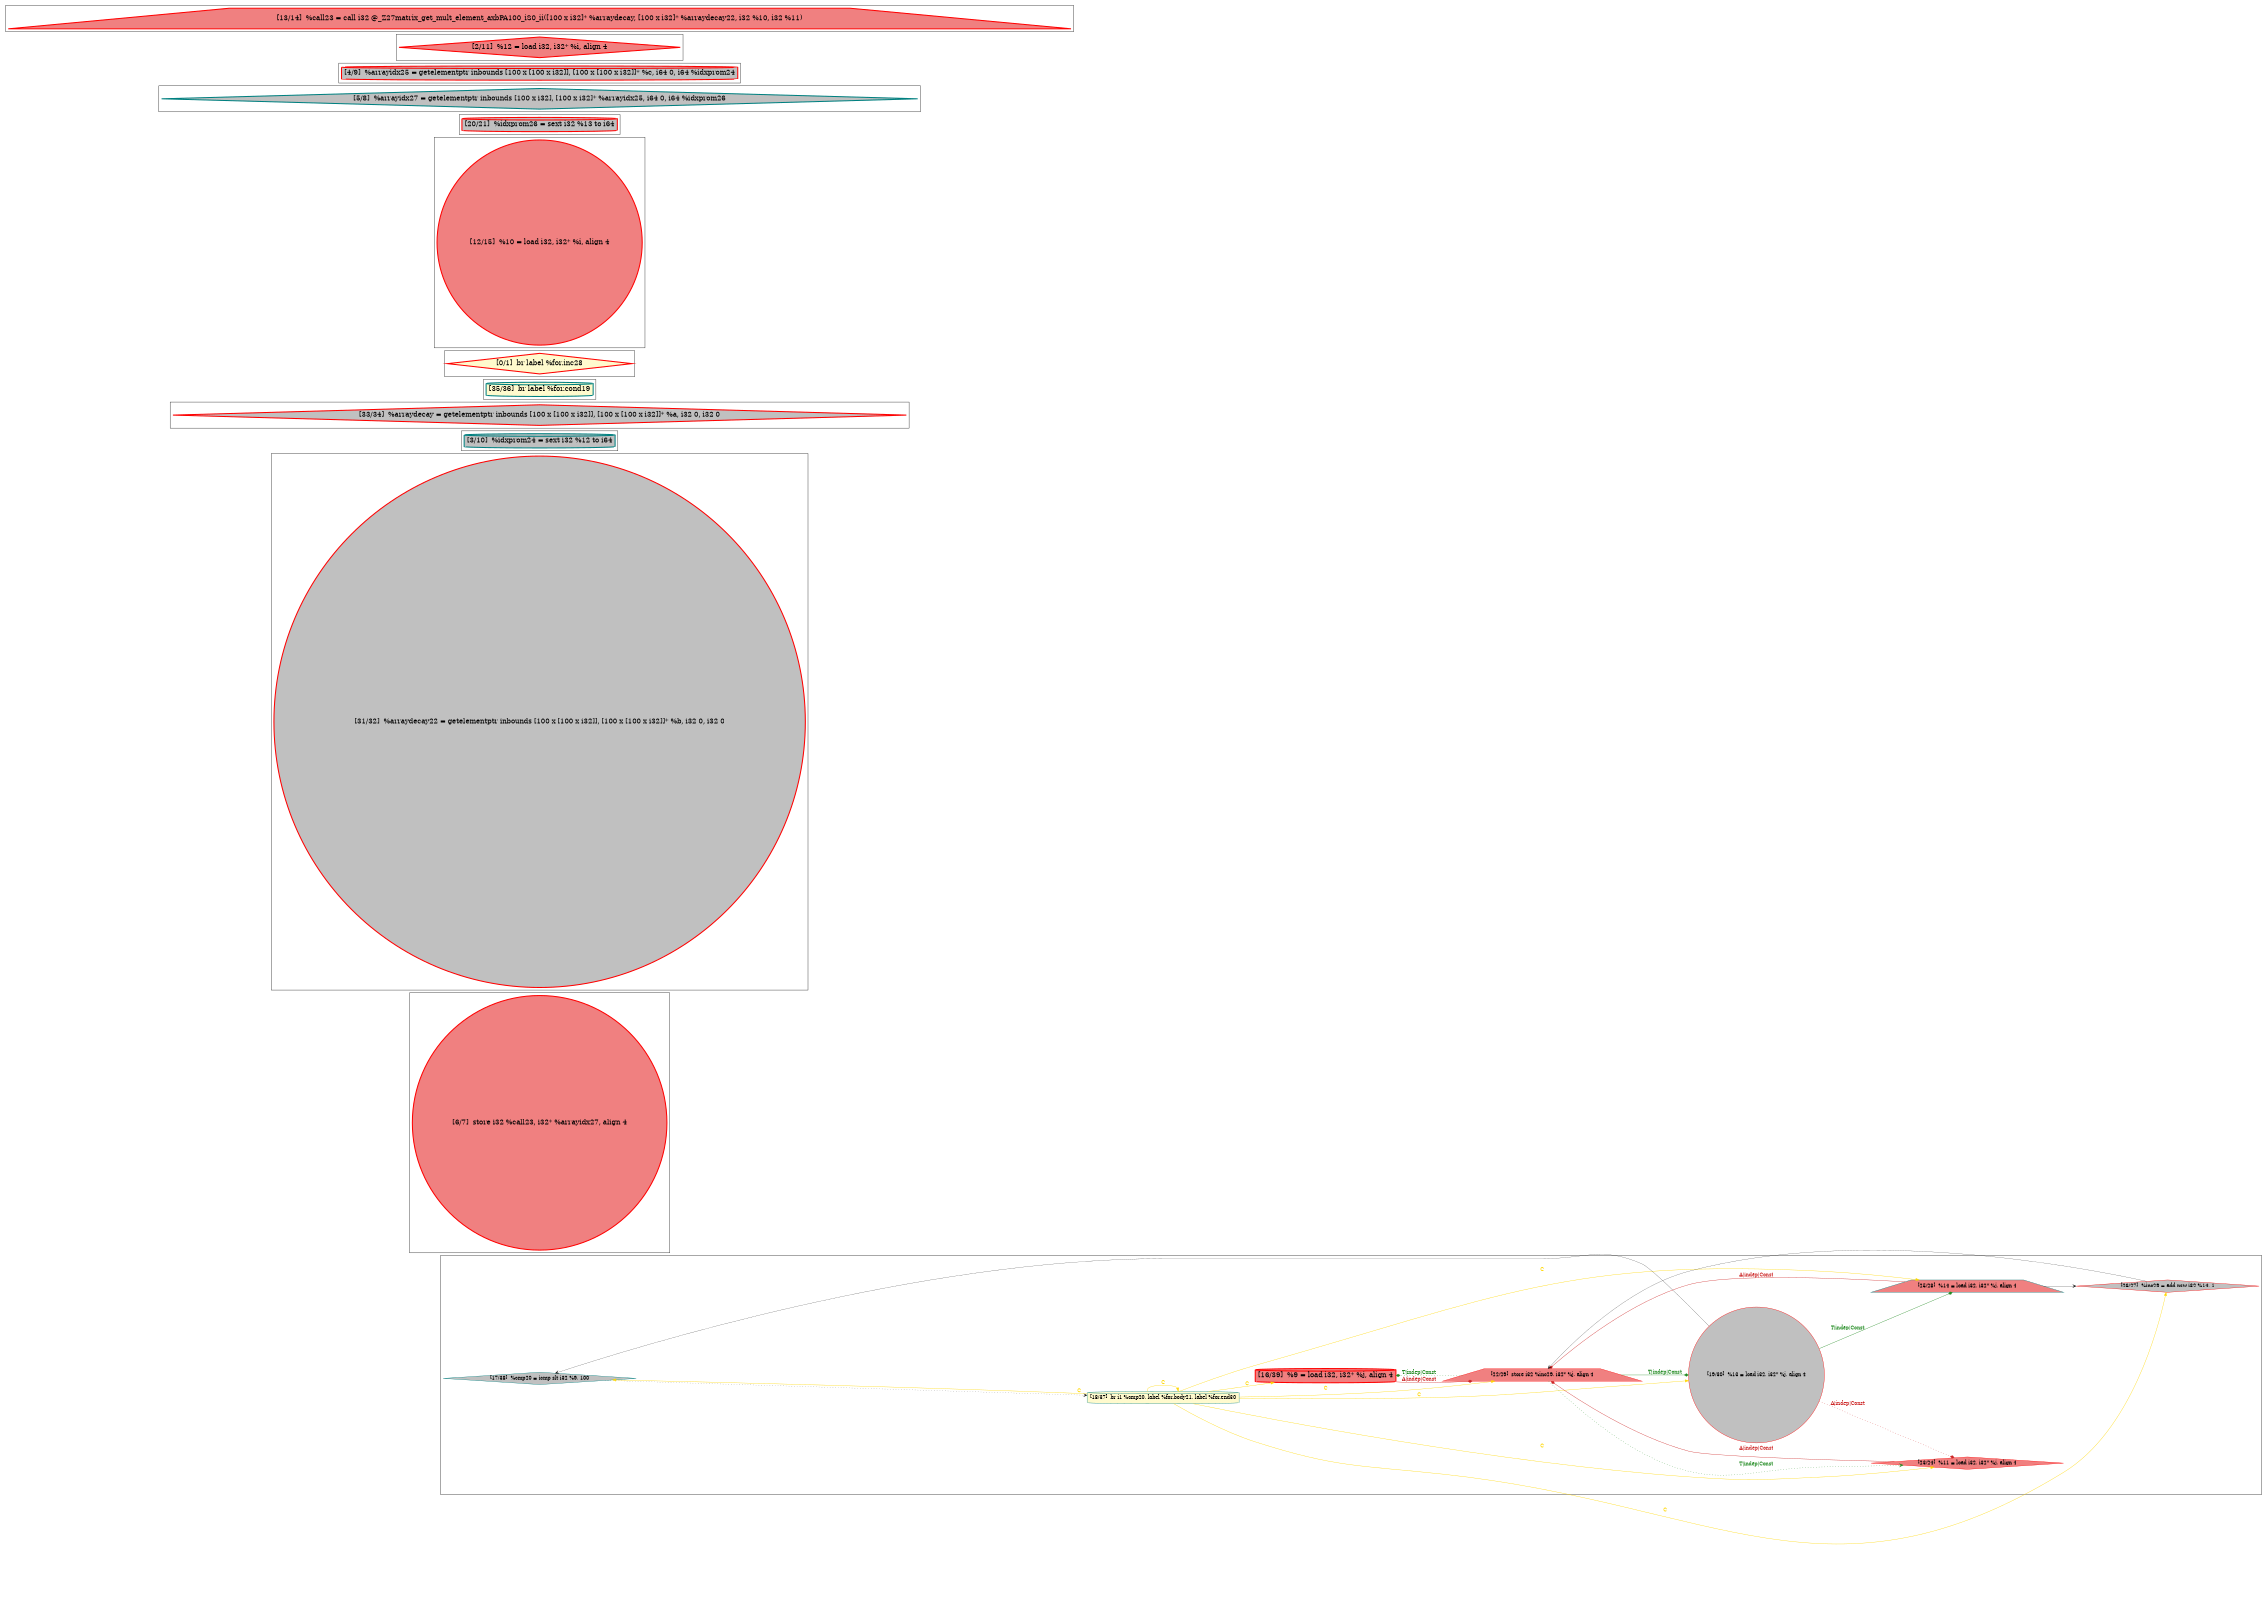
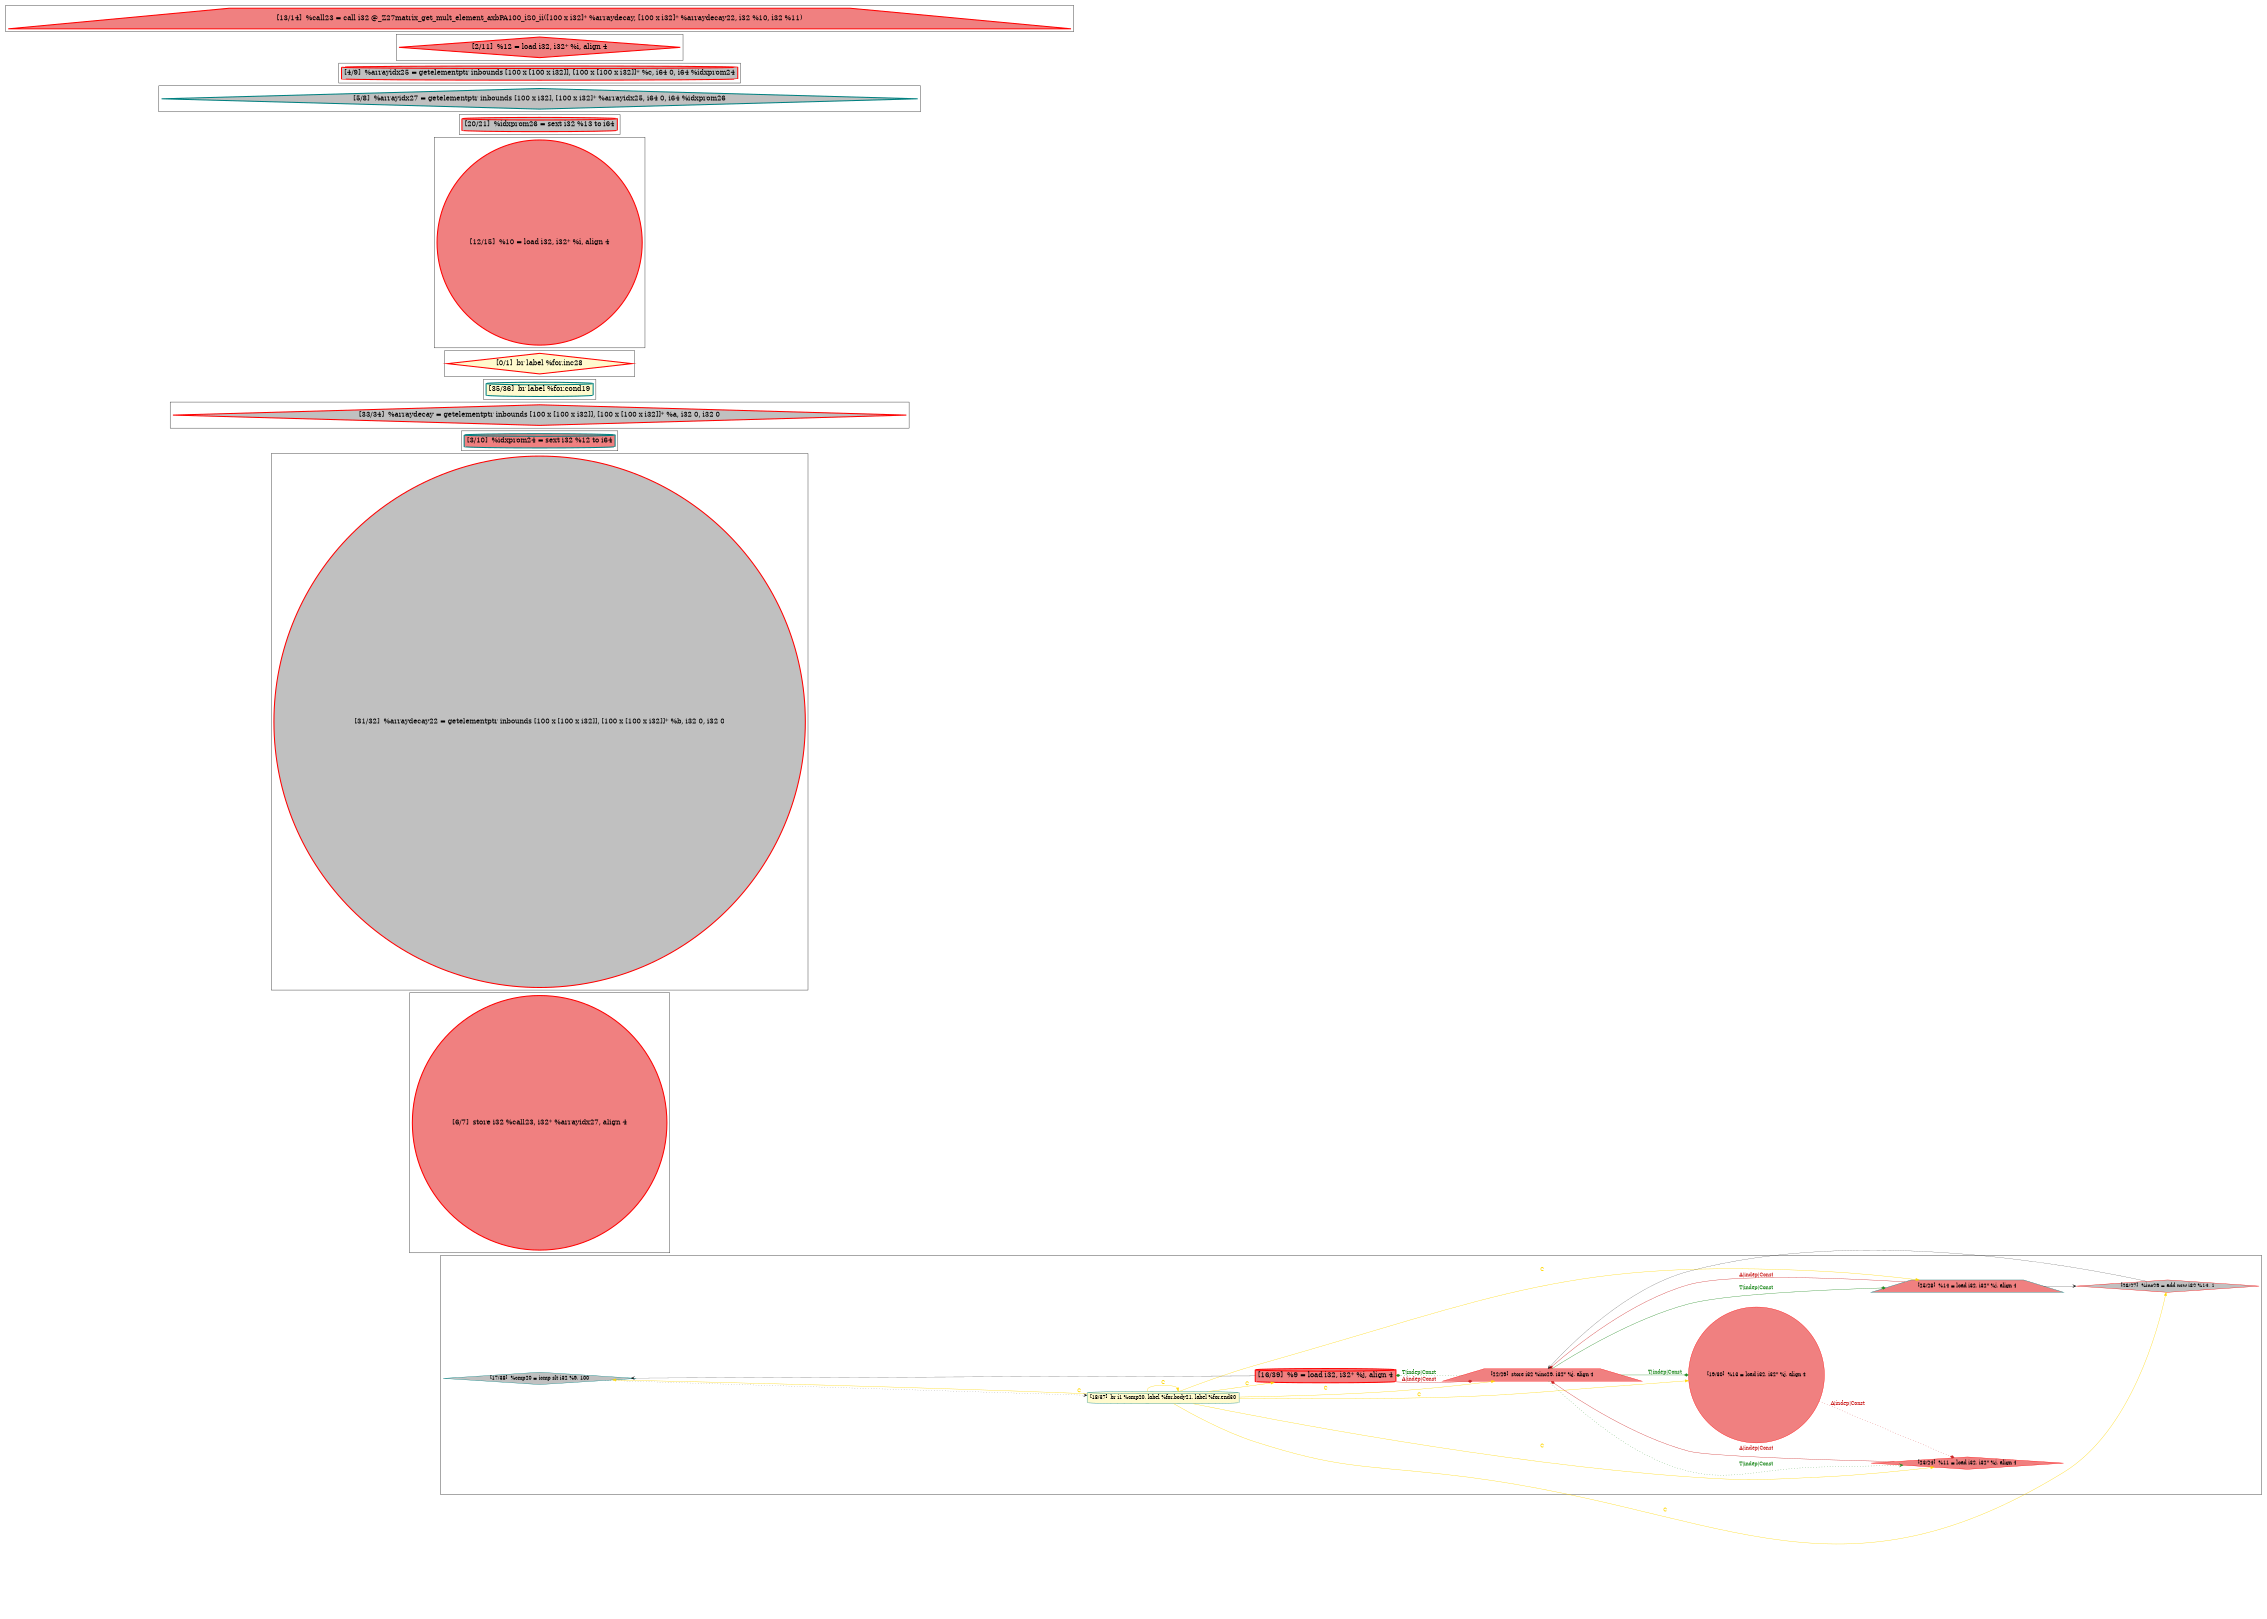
node "[3/10]  %idxprom24 = sext i32 %12 to i64": fillcolor grey -> lightcoral
edge "[19/30]  %13 = load i32, i32* %j, align 4" -> "[17/38]  %cmp20 = icmp slt i32 %9, 100": now "[16/39]  %9 = load i32, i32* %j, align 4" -> "[17/38]  %cmp20 = icmp slt i32 %9, 100"
edge "[19/30]  %13 = load i32, i32* %j, align 4" -> "[25/28]  %14 = load i32, i32* %j, align 4": now "[22/29]  store i32 %inc29, i32* %j, align 4" -> "[25/28]  %14 = load i32, i32* %j, align 4"
node "[19/30]  %13 = load i32, i32* %j, align 4": fillcolor grey -> lightcoral
